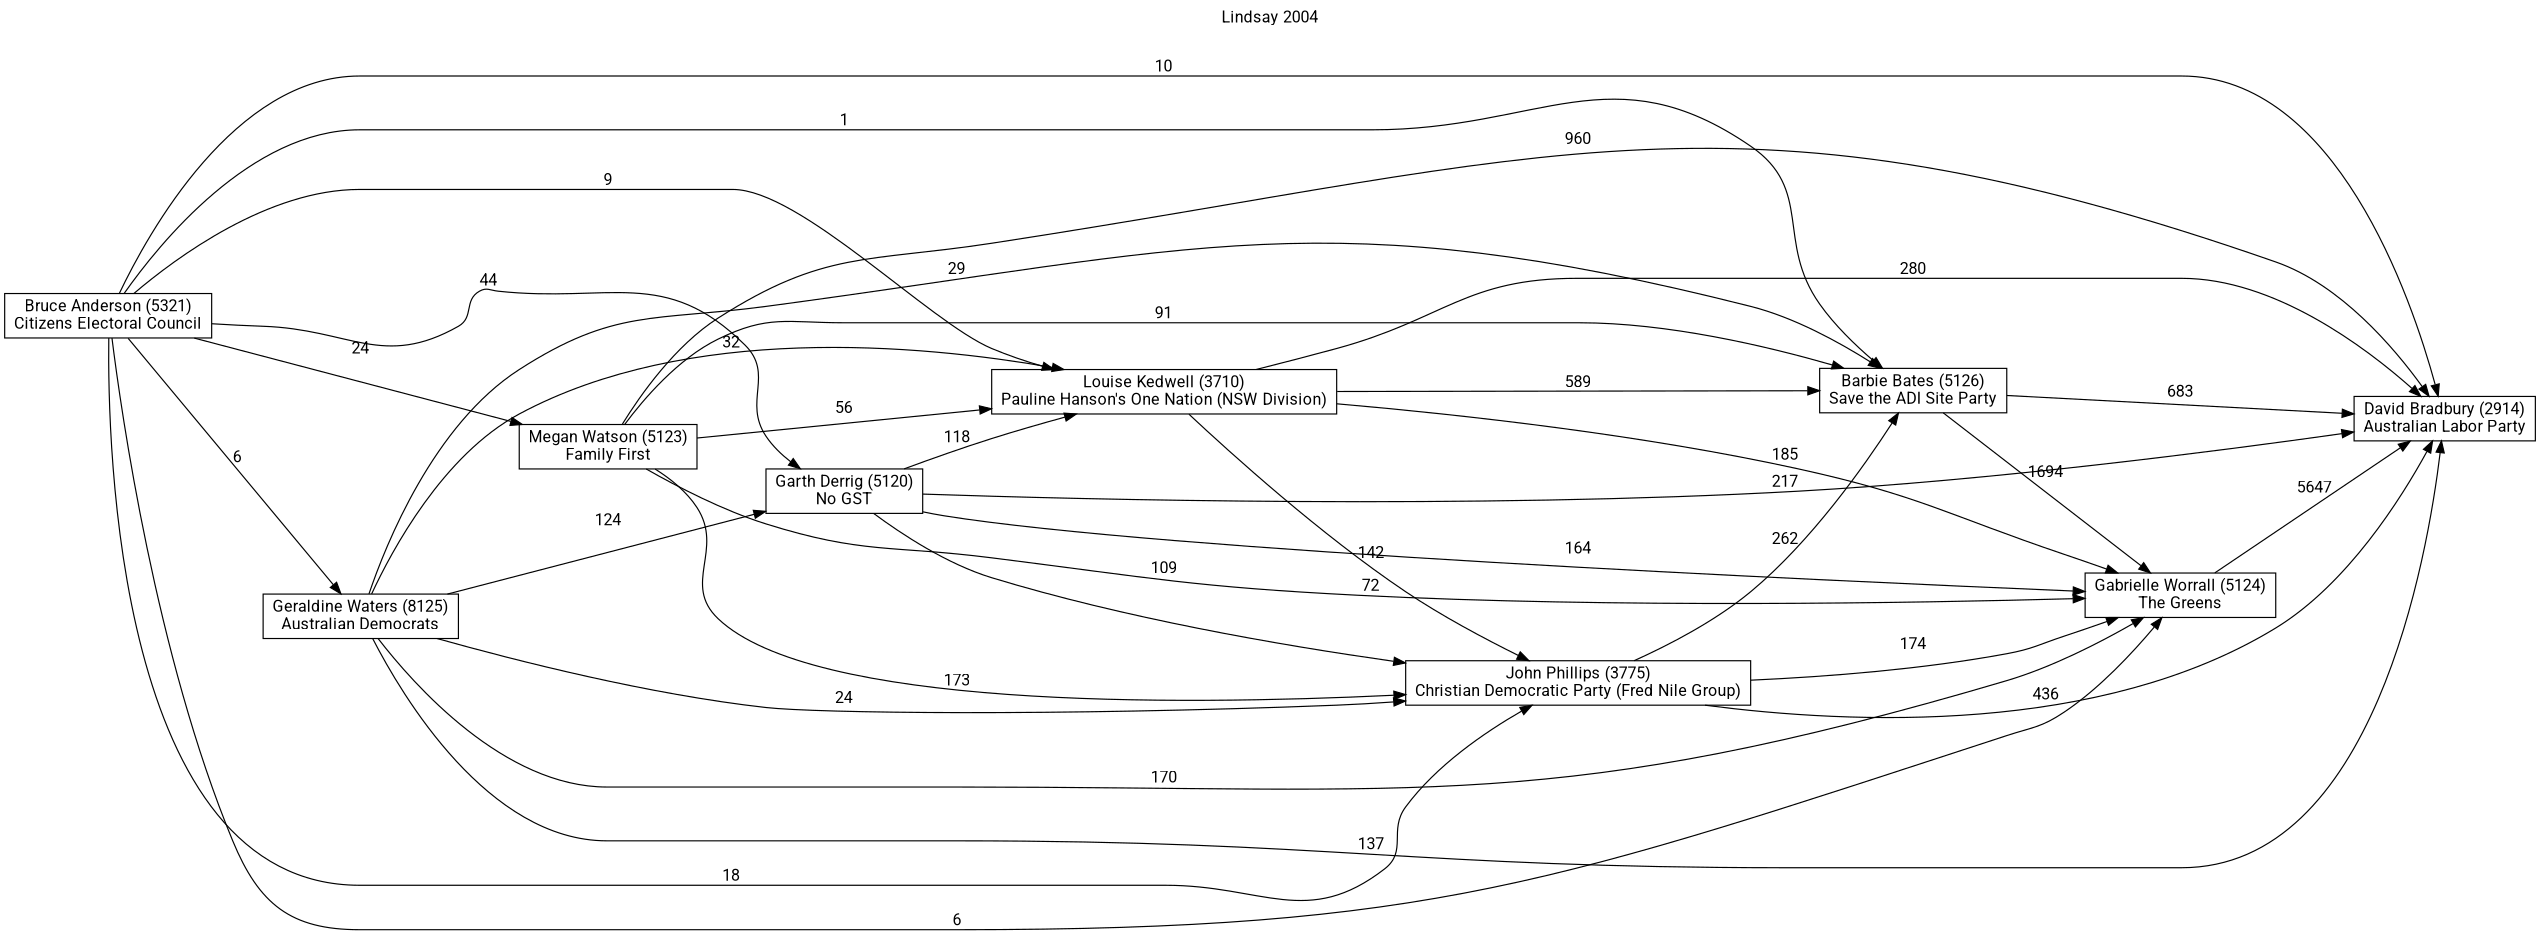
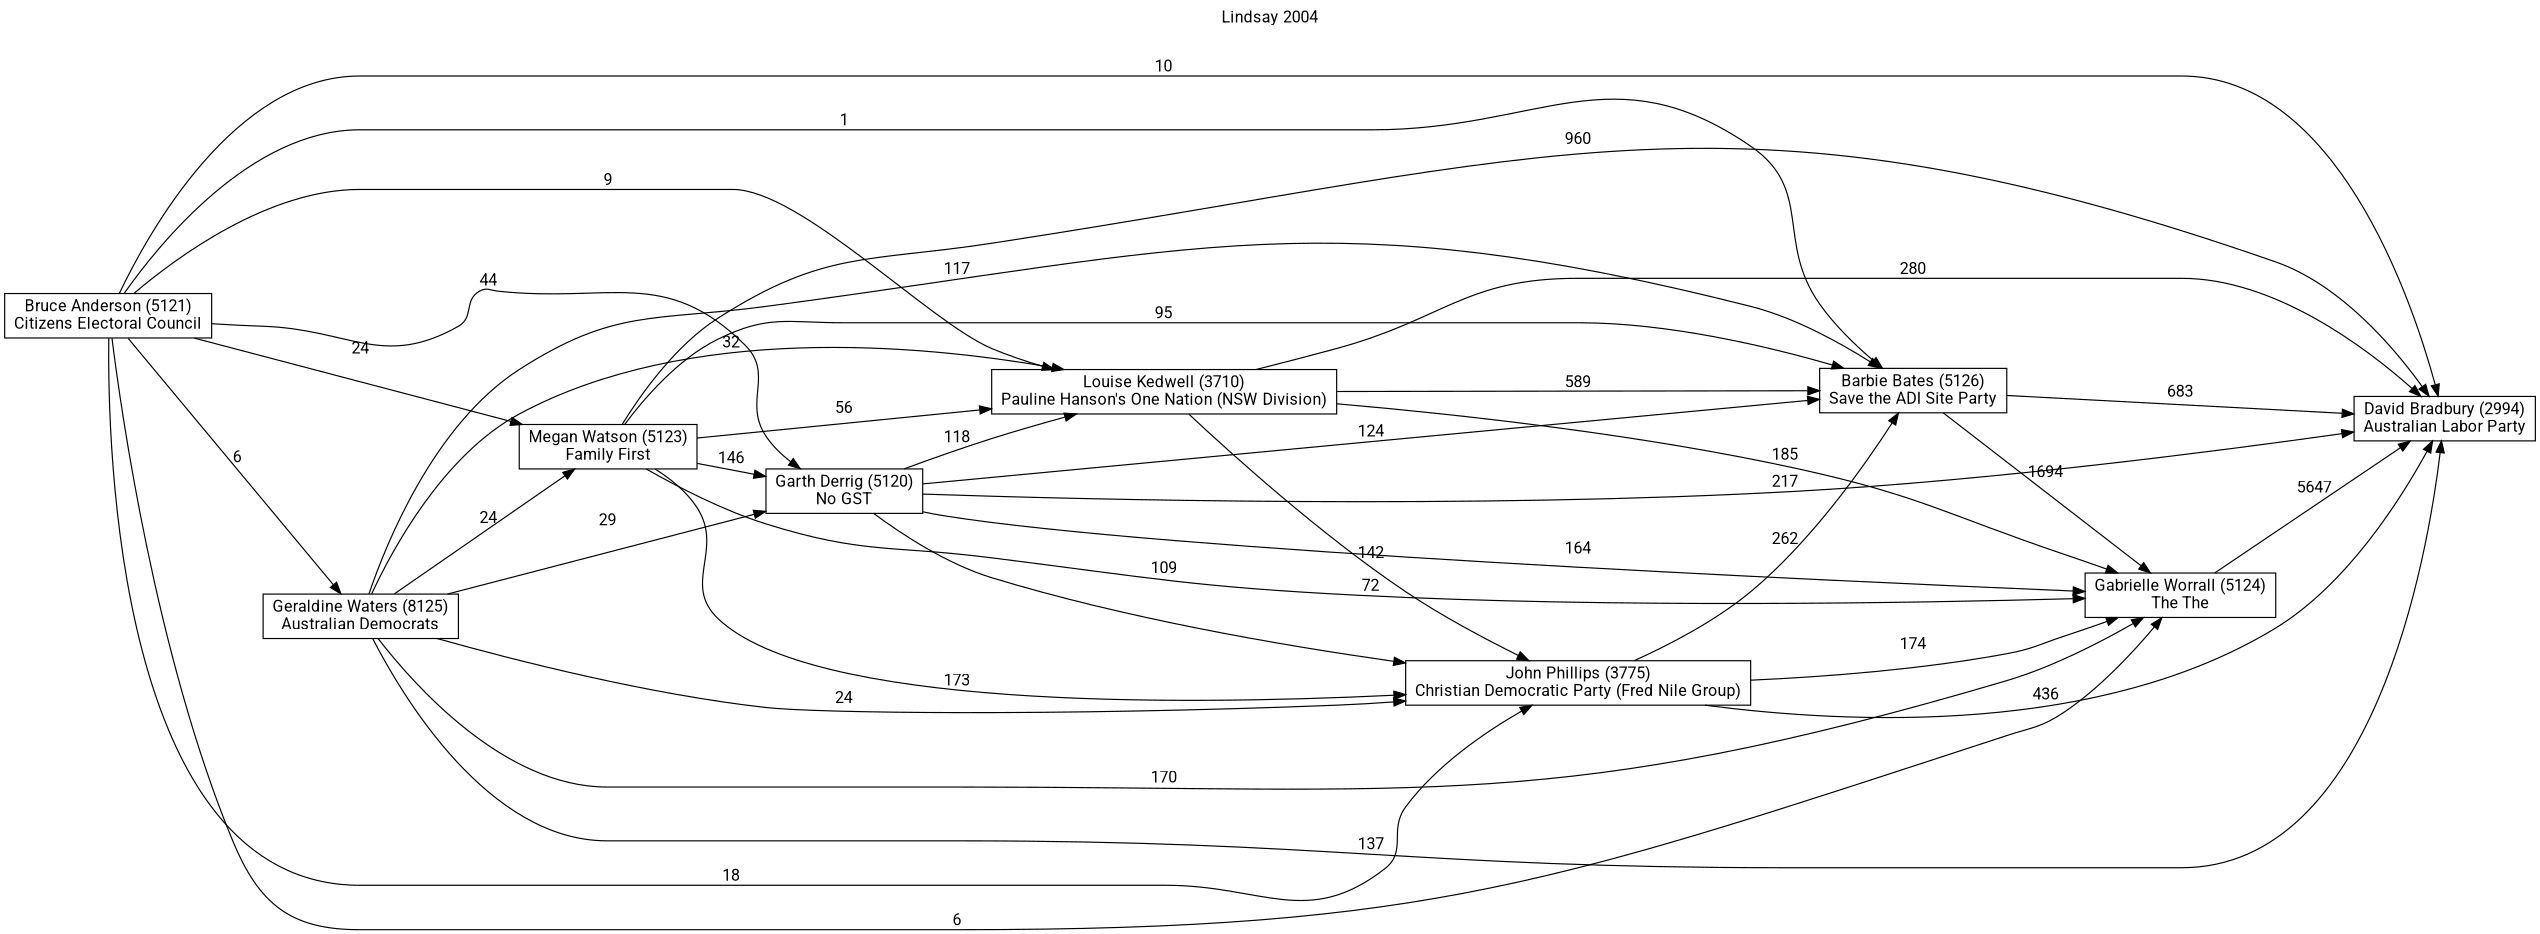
edge "Geraldine Waters (8125) Australian Democrats" -> "Barbie Bates (5126) Save the ADI Site Party": label "29" -> "117"
edge "Megan Watson (5123) Family First" -> "Barbie Bates (5126) Save the ADI Site Party": label "91" -> "95"
node "Bruce Anderson (5321) Citizens Electoral Council": label "Bruce Anderson (5321) Citizens Electoral Council" -> "Bruce Anderson (5121) Citizens Electoral Council"
node "David Bradbury (2914) Australian Labor Party": label "David Bradbury (2914) Australian Labor Party" -> "David Bradbury (2994) Australian Labor Party"
edge "Garth Derrig (5120) No GST" -> "Barbie Bates (5126) Save the ADI Site Party": added, label "124"
edge "Megan Watson (5123) Family First" -> "Garth Derrig (5120) No GST": added, label "146"
edge "Geraldine Waters (8125) Australian Democrats" -> "Garth Derrig (5120) No GST": label "124" -> "29"
edge "Geraldine Waters (8125) Australian Democrats" -> "Megan Watson (5123) Family First": added, label "24"
node "Gabrielle Worrall (5124) The Greens": label "Gabrielle Worrall (5124) The Greens" -> "Gabrielle Worrall (5124) The The"
